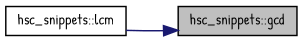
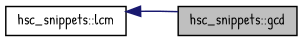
edge "hsc_snippets::lcm" -> "hsc_snippets::gcd": reversed
